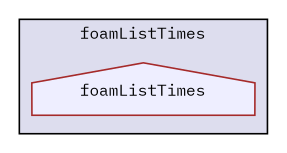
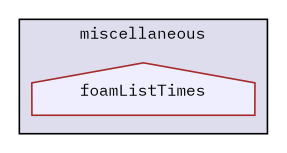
cluster "foamListTimes": label "foamListTimes" -> "miscellaneous"
